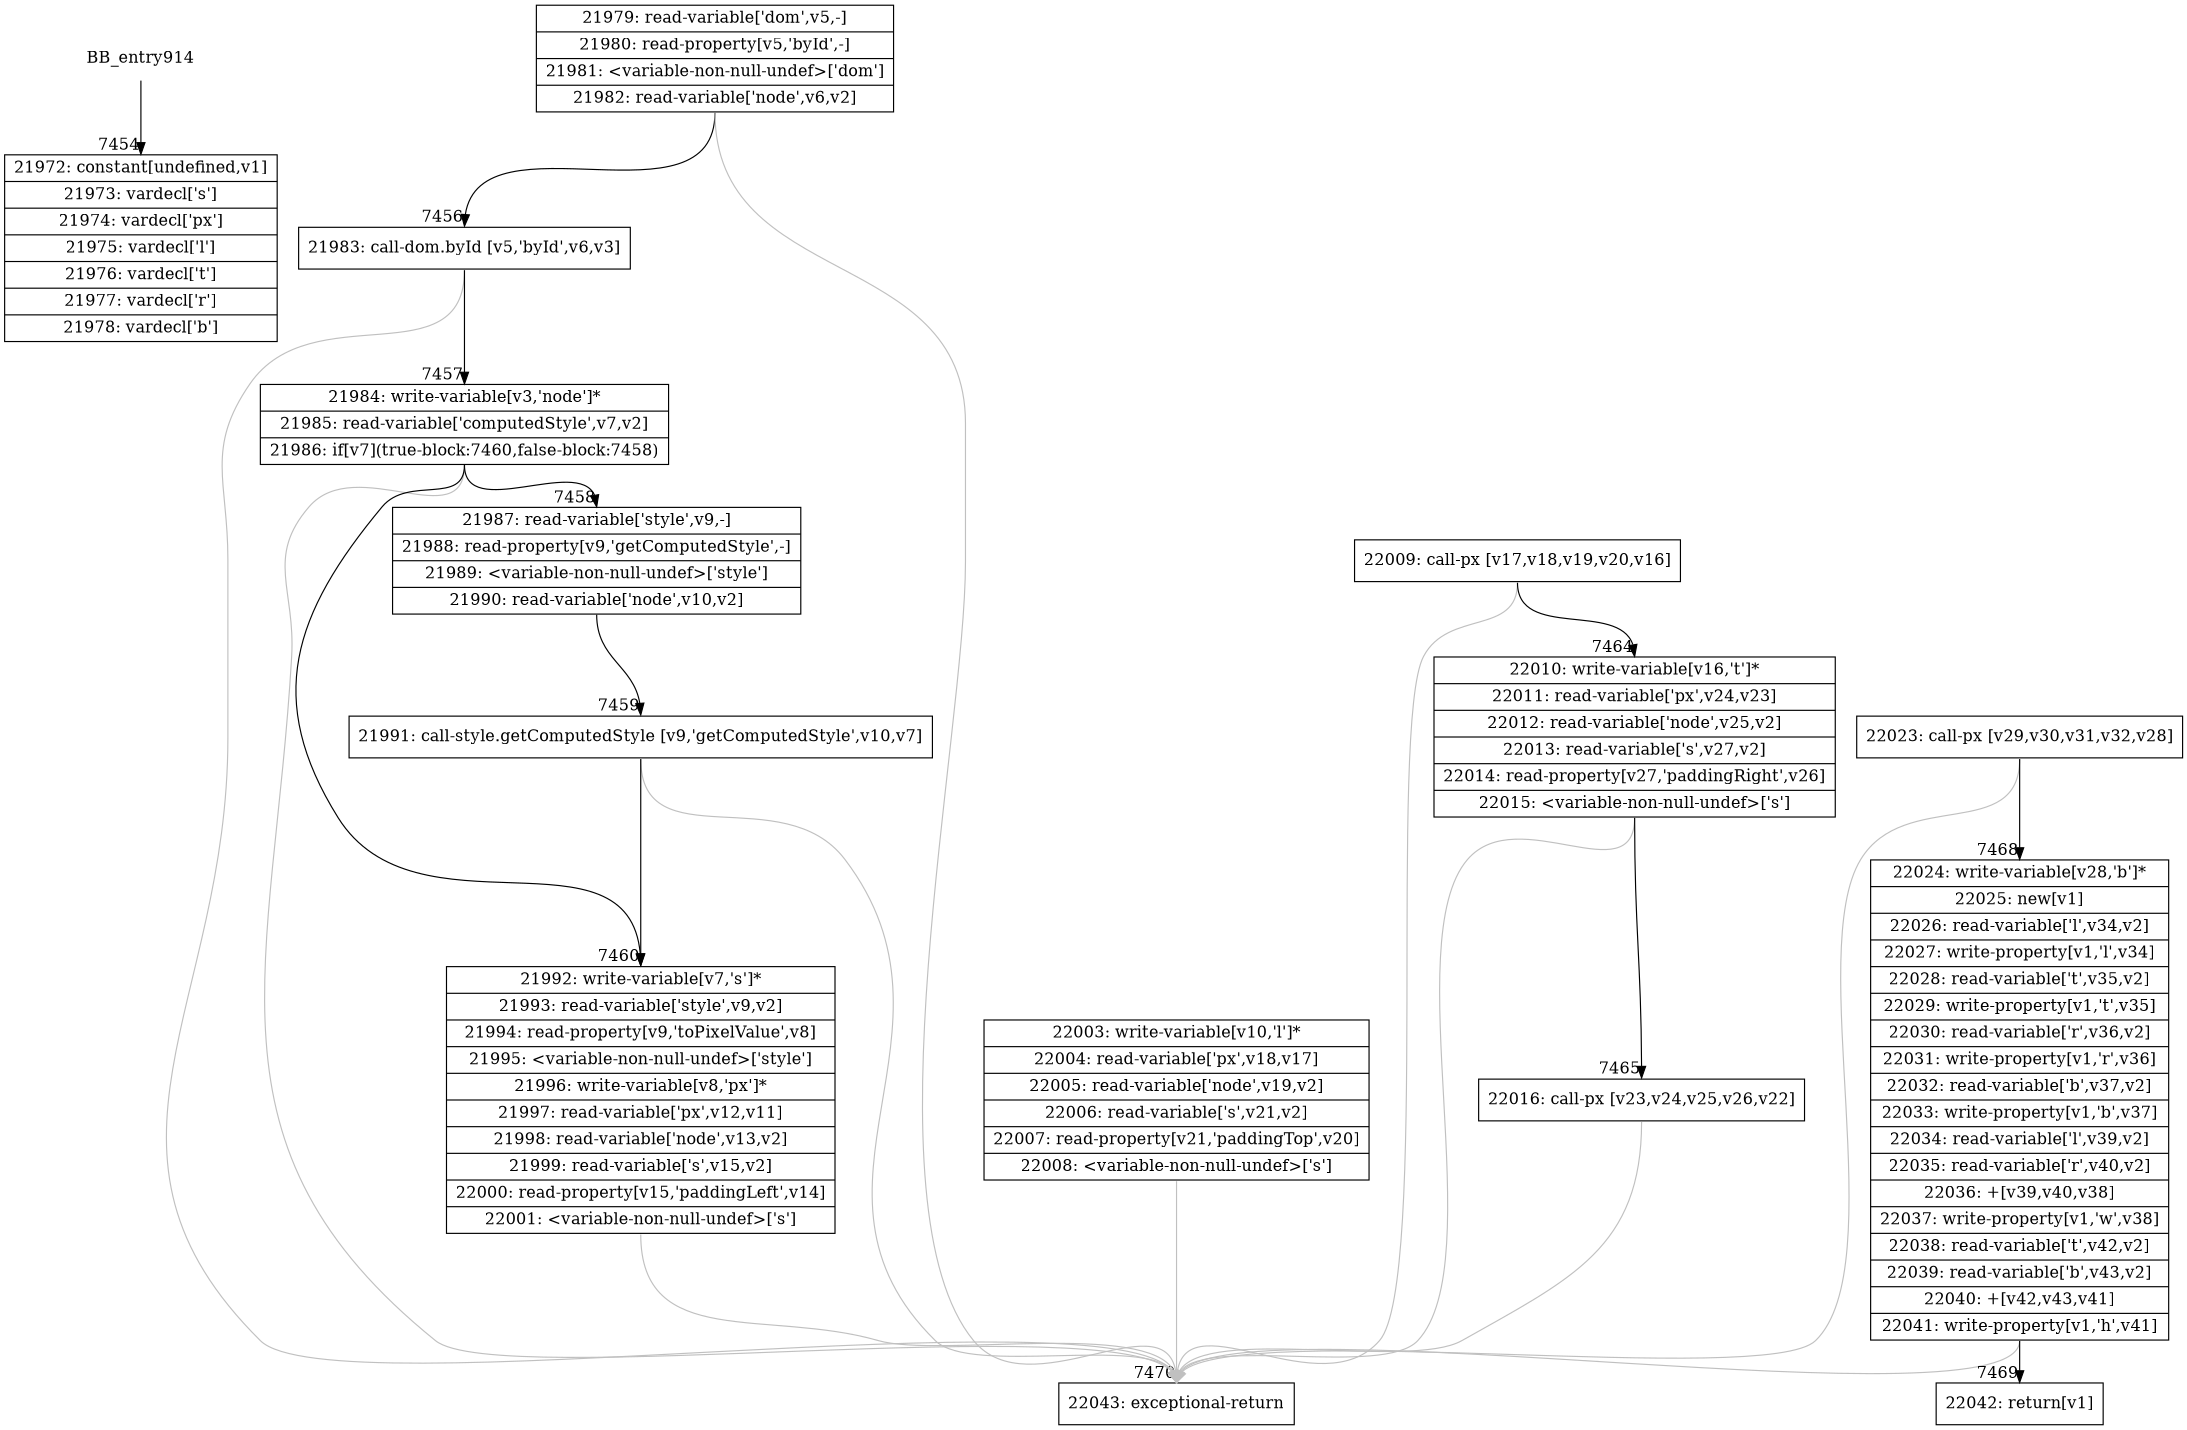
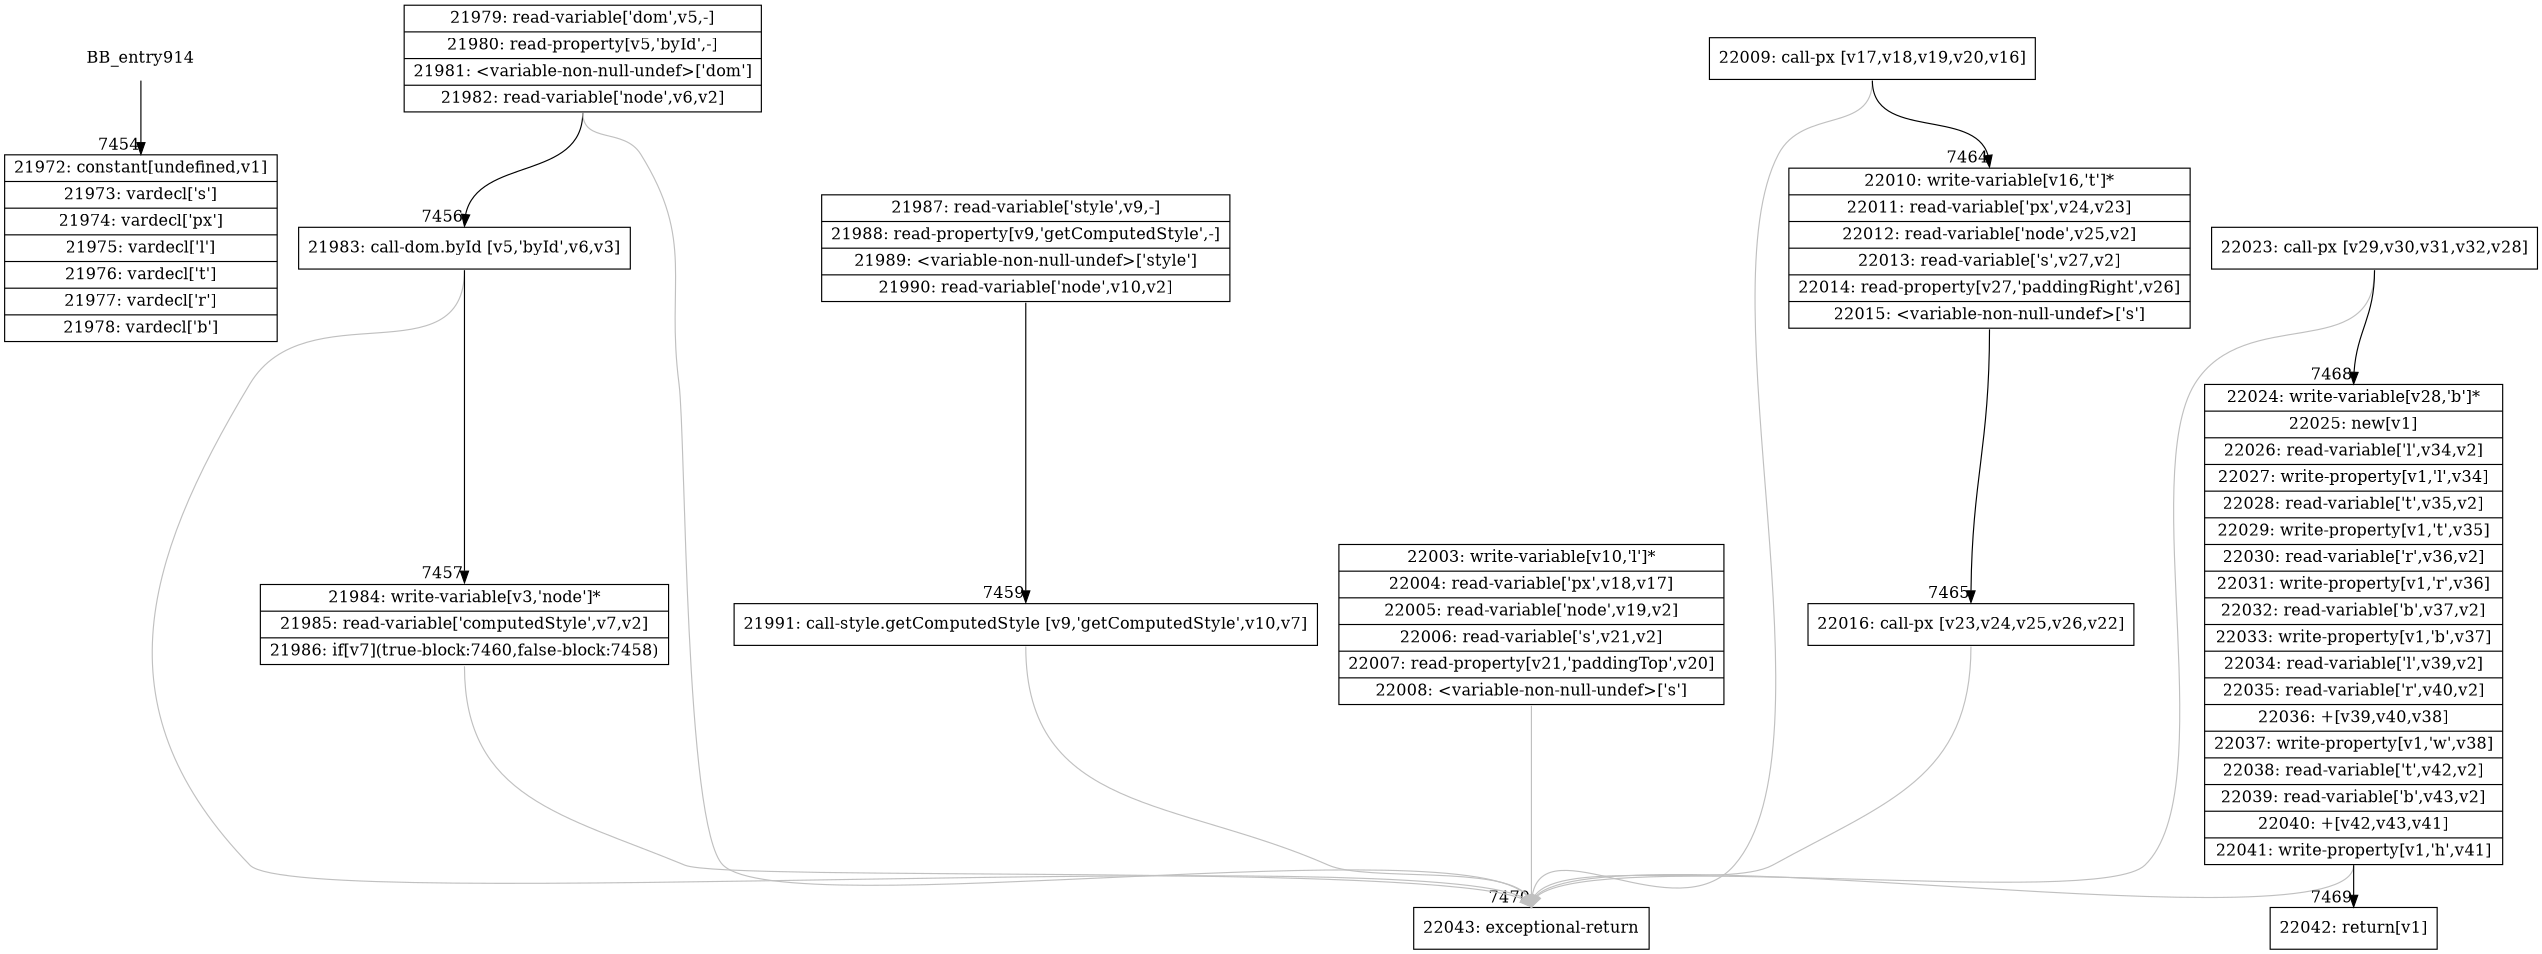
edge "21984: write-variable[v3,'node']*" -> "21987: read-variable['style',v9,-]": removed
node "21992: write-variable[v7,'s']*": removed
edge "22010: write-variable[v16,'t']*" -> "22043: exceptional-return": removed
